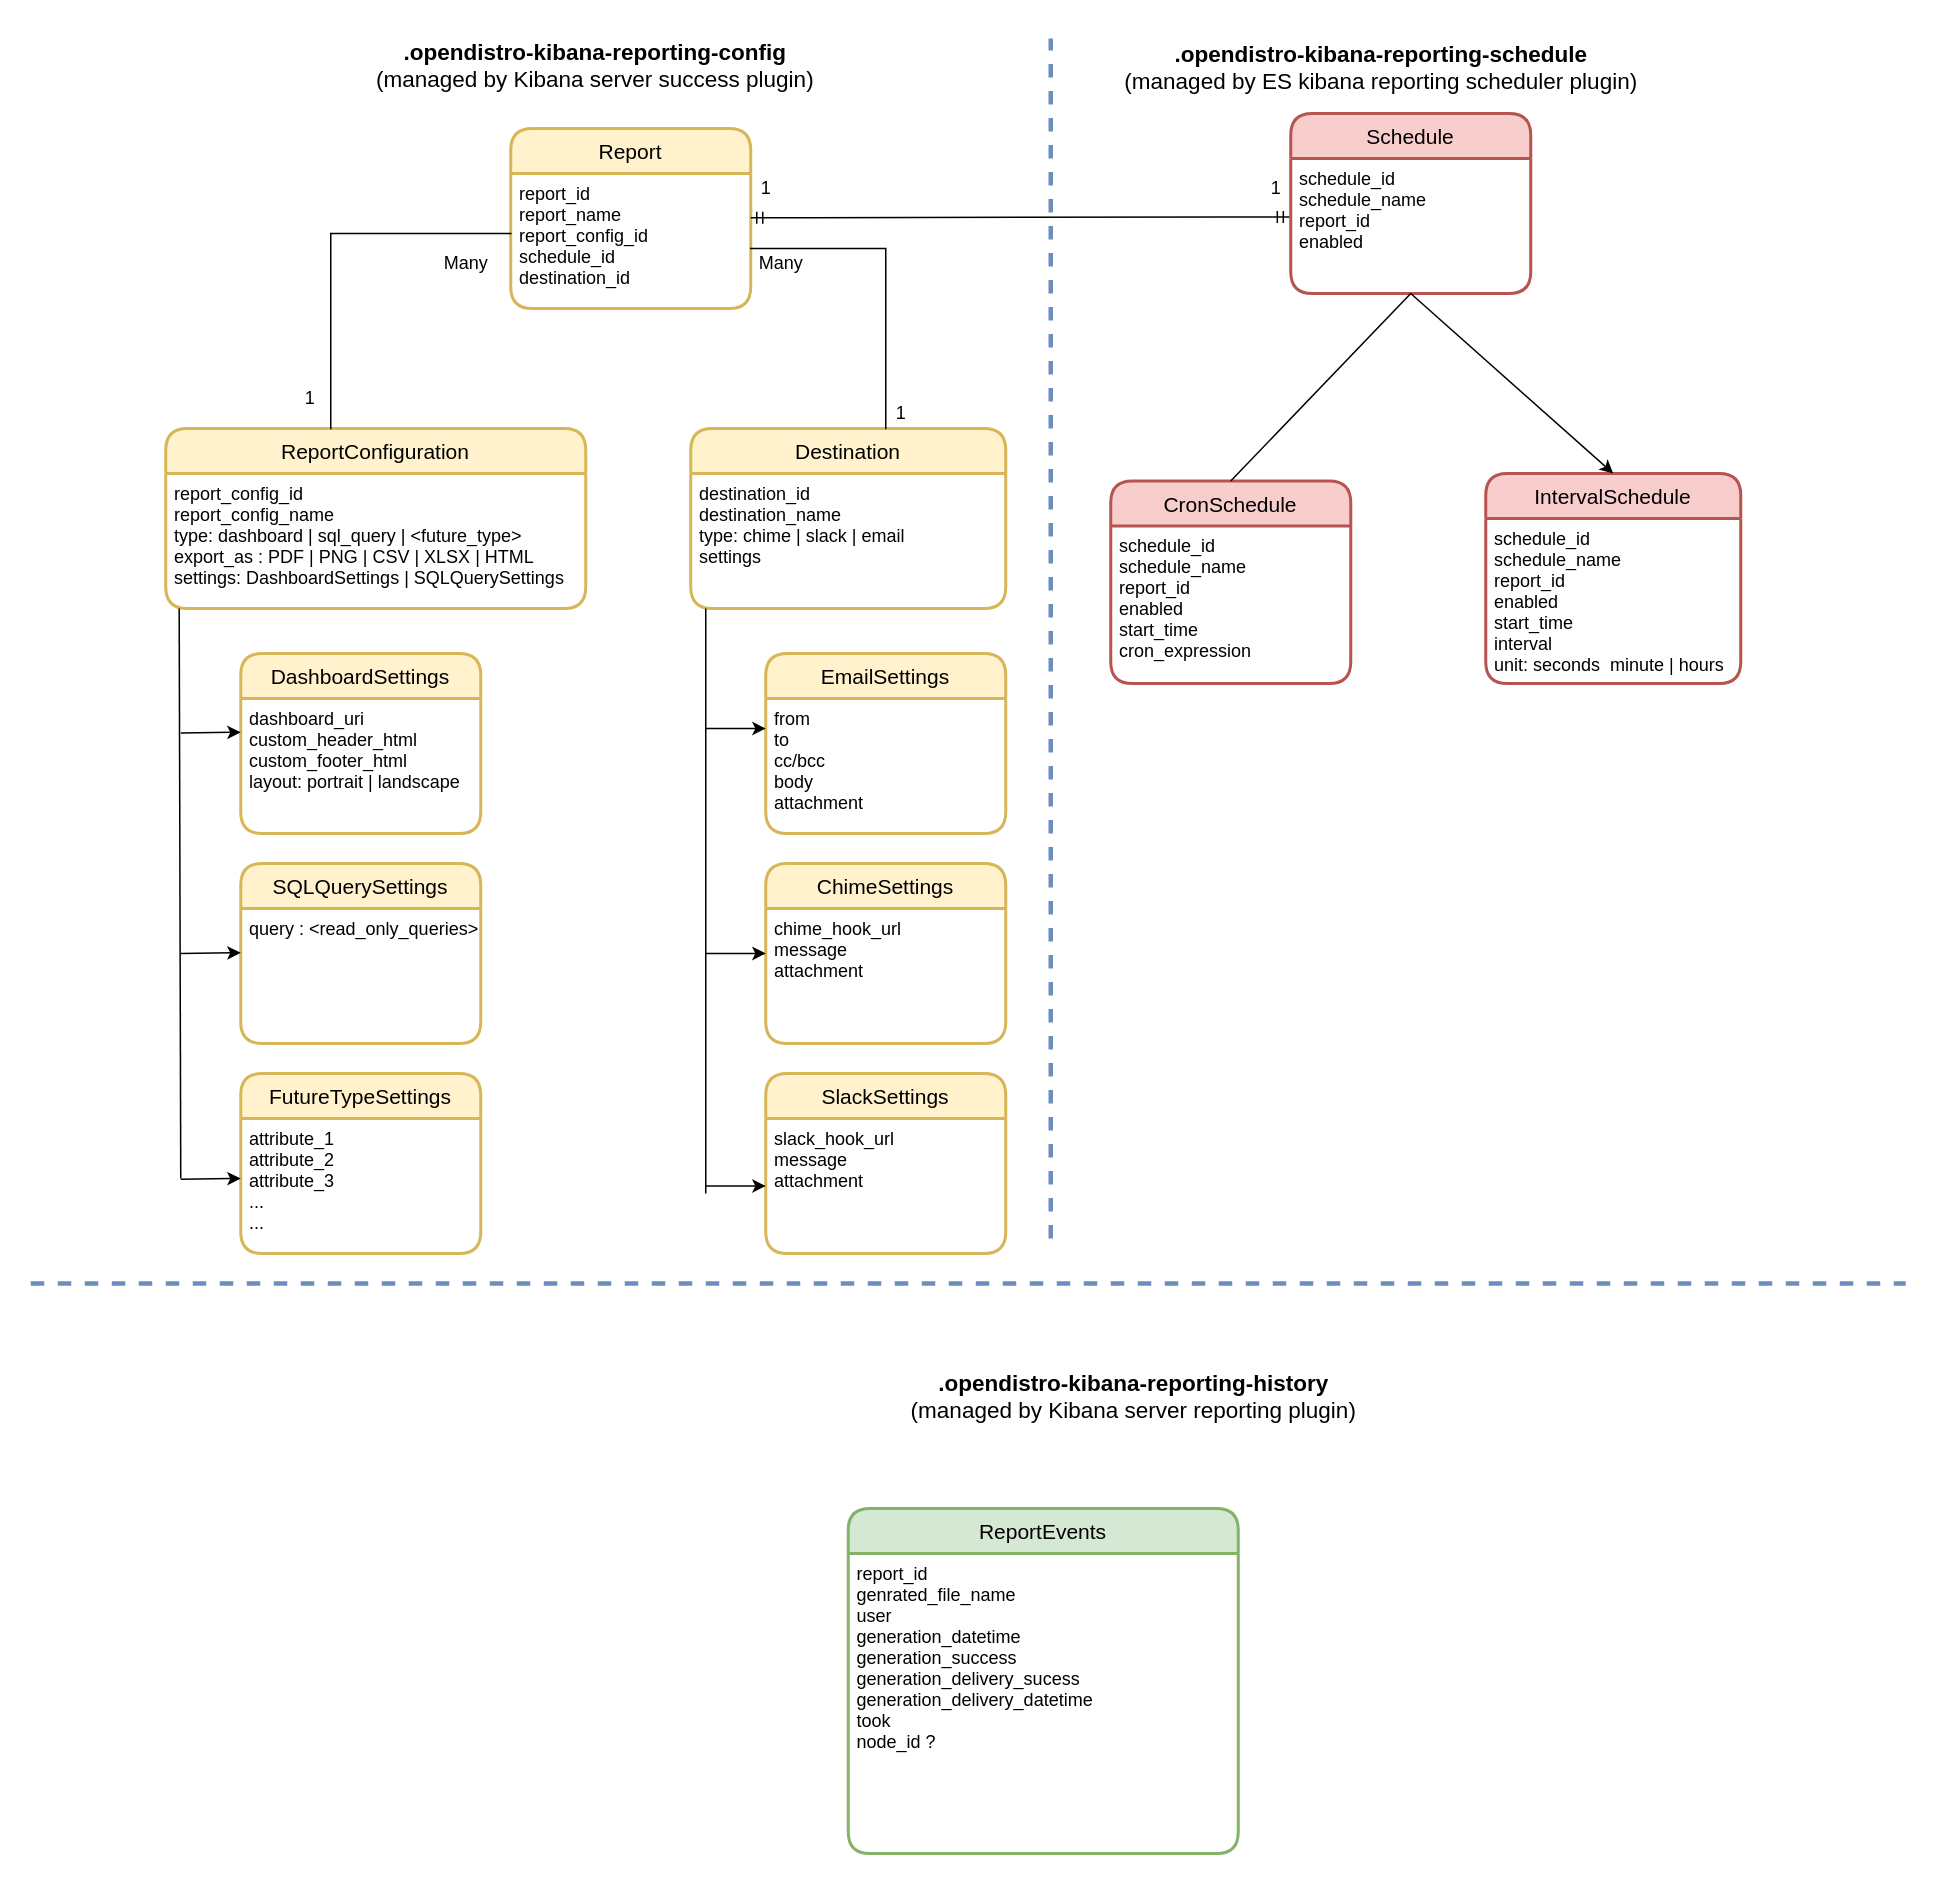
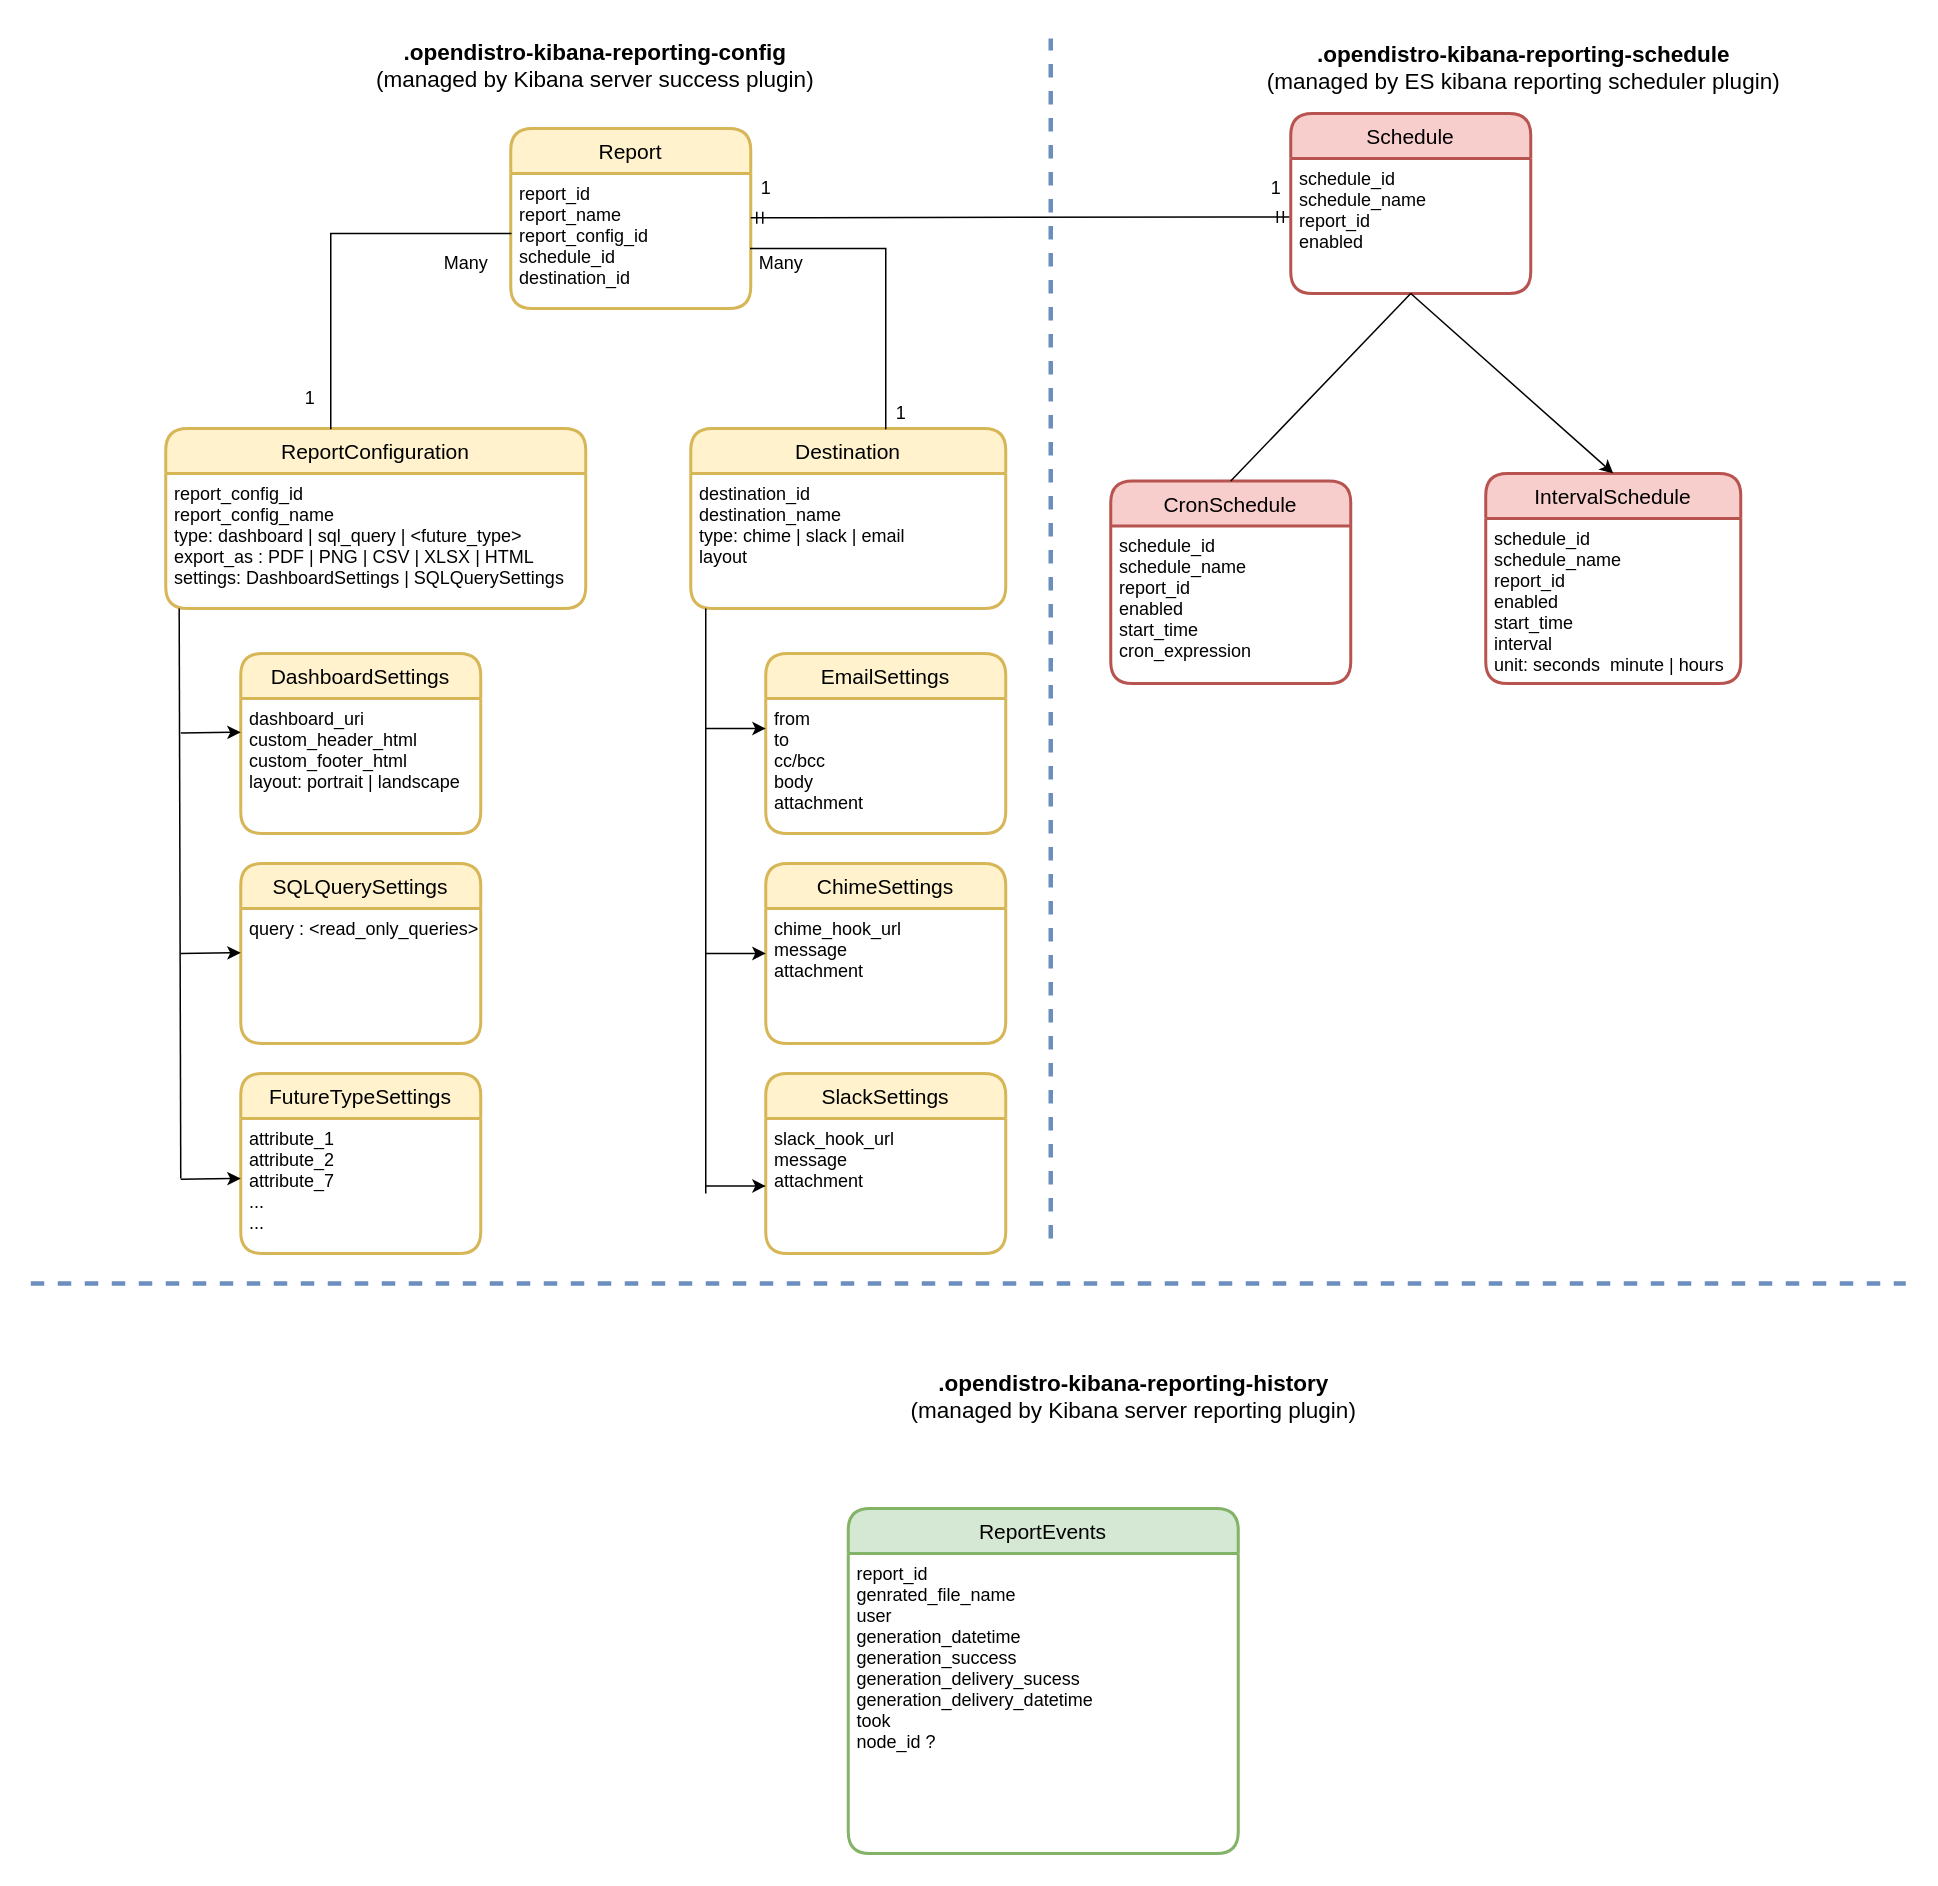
node ".opendistro-kibana-reporting-schedule (managed by ES kibana reporting scheduler plugin)": moved (1381, 65) -> (1523, 65)
node "destination_id destination_name type: chime | slack | email settings": label "destination_id destination_name type: chime | slack | email settings" -> "destination_id destination_name type: chime | slack | email layout"
node "attribute_1 attribute_2 attribute_3 ... ...": label "attribute_1 attribute_2 attribute_3 ... ..." -> "attribute_1 attribute_2 attribute_7 ... ..."
